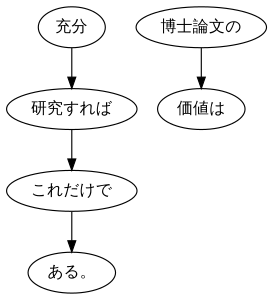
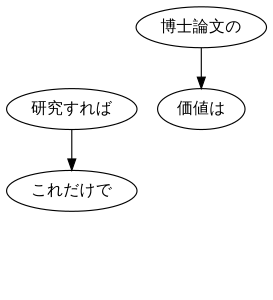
node "充分": removed
node "ある。": removed
